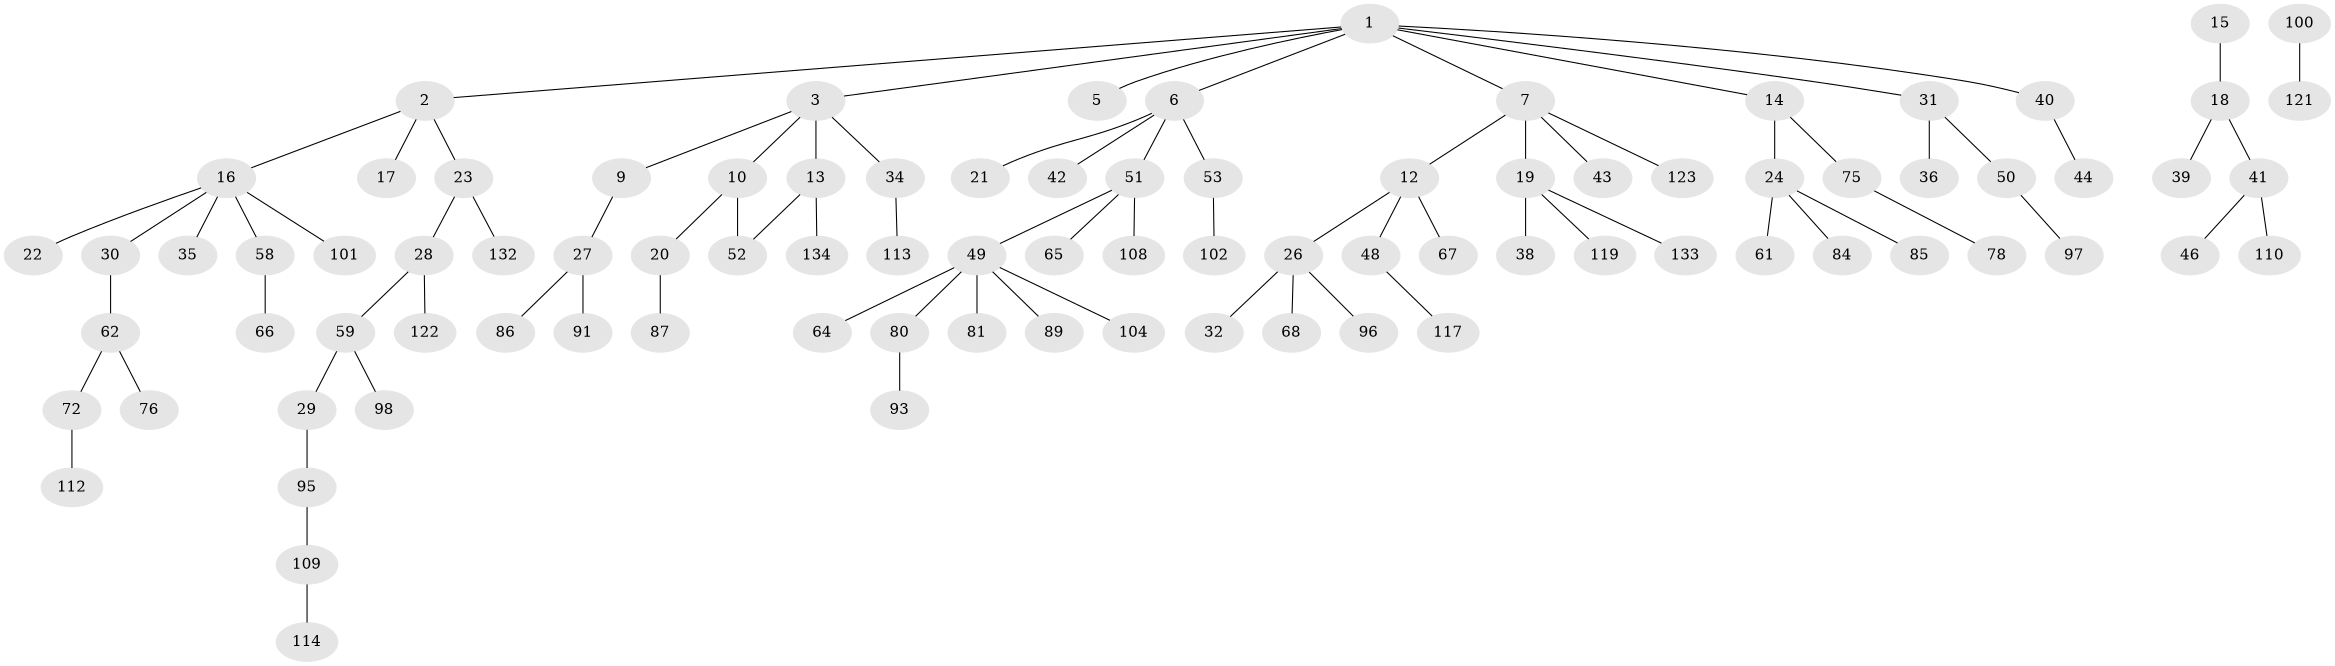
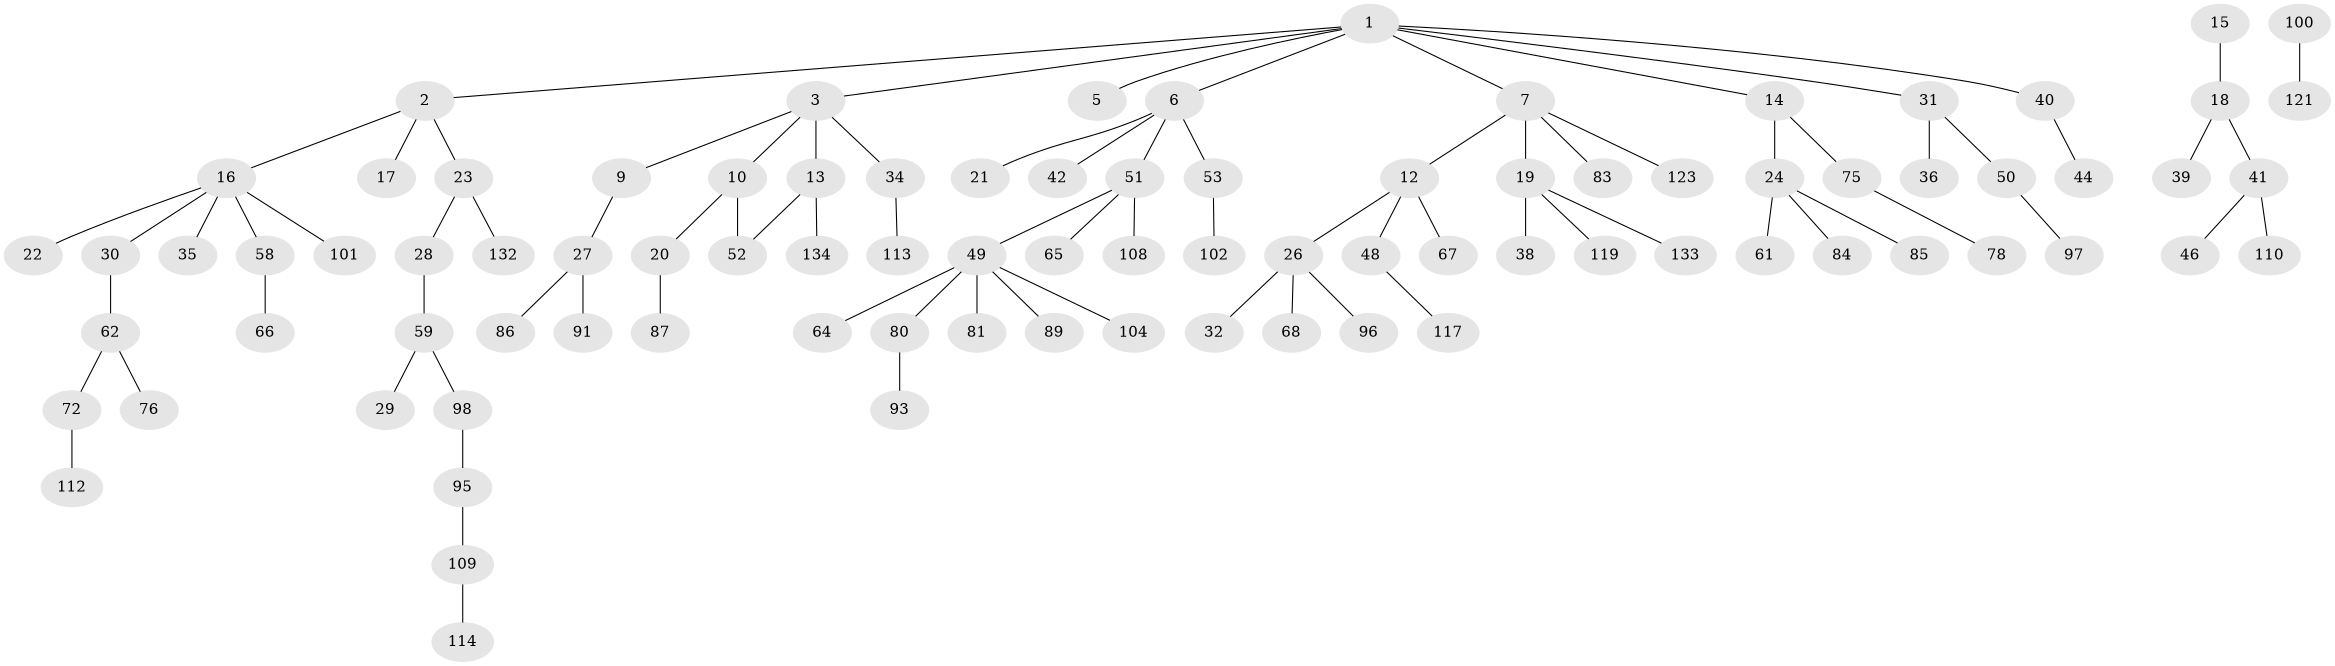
node "43": label "43" -> "83"
node "122": removed
edge "29" -- "95": now "98" -- "95"
